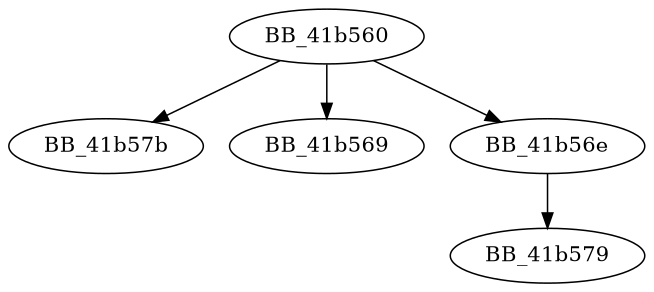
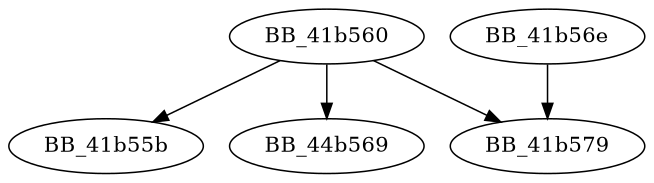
edge "BB_41b560" -> "BB_41b56e": now "BB_41b560" -> "BB_41b579"
node "BB_41b57b": label "BB_41b57b" -> "BB_41b55b"
node "BB_41b569": label "BB_41b569" -> "BB_44b569"
